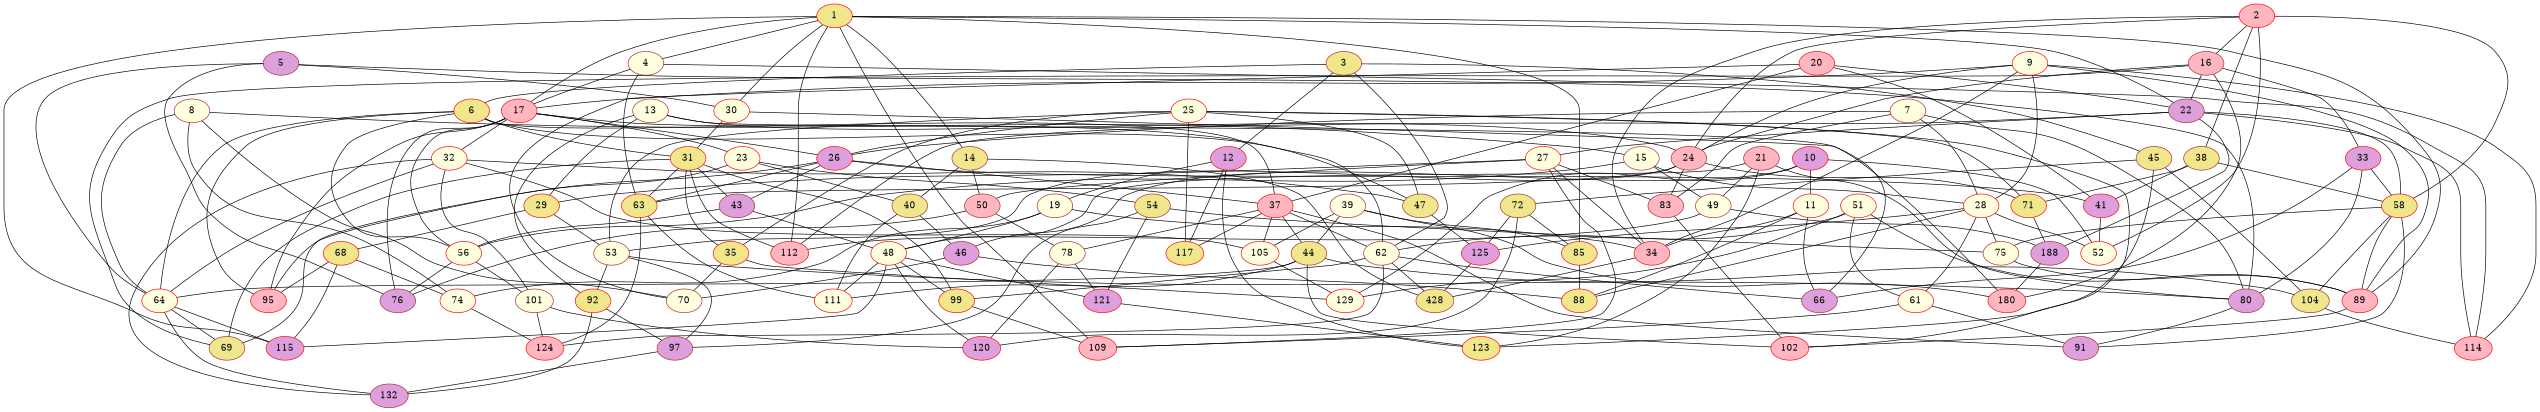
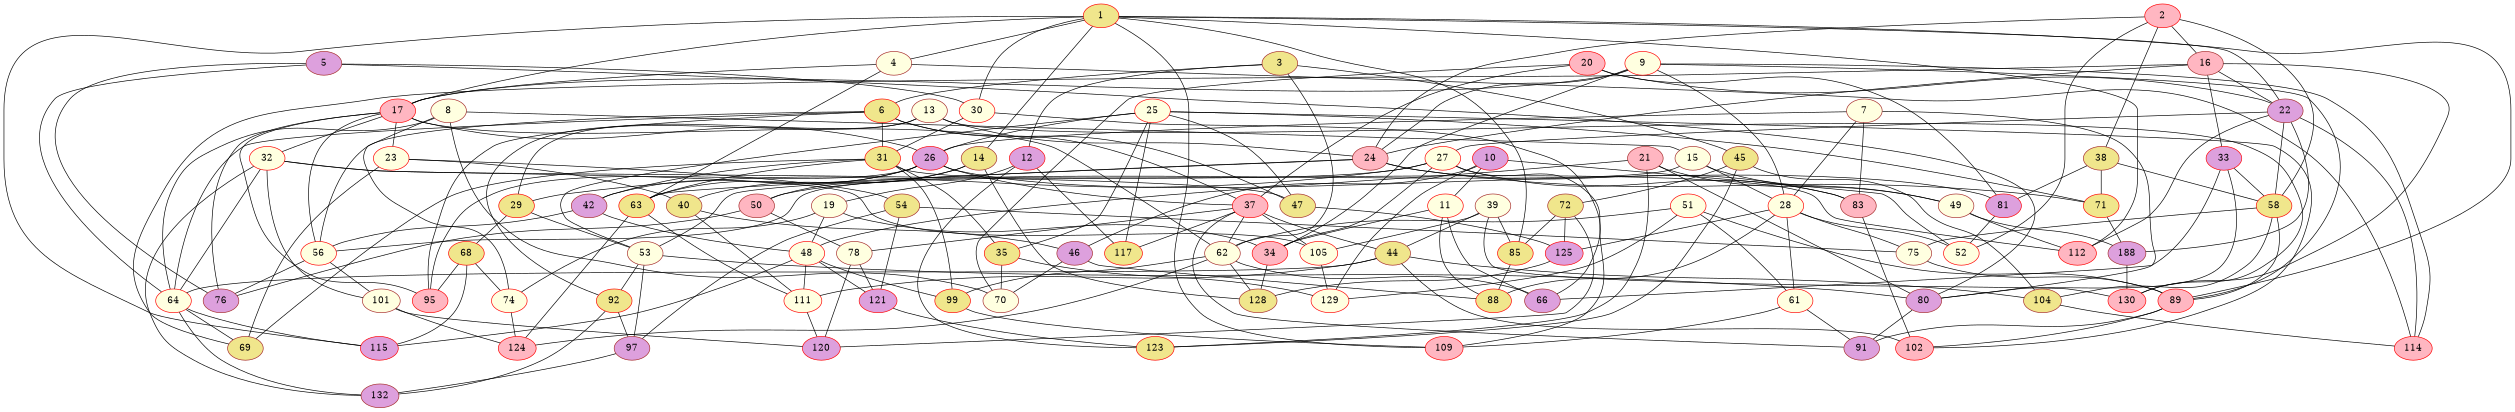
edge "2" -- "34": removed
node "43": label "43" -> "42"
node "41": label "41" -> "81"
node "428": label "428" -> "128"
node "180": label "180" -> "130"
edge "48" -- "120": now "111" -- "120"
edge "58" -- "91": now "89" -- "91"
